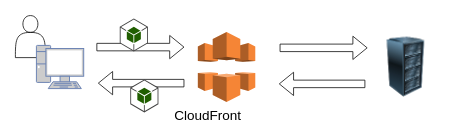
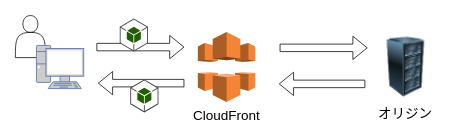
node "オリジン": added
node "CloudFront": moved (208, 116) -> (226, 116)
